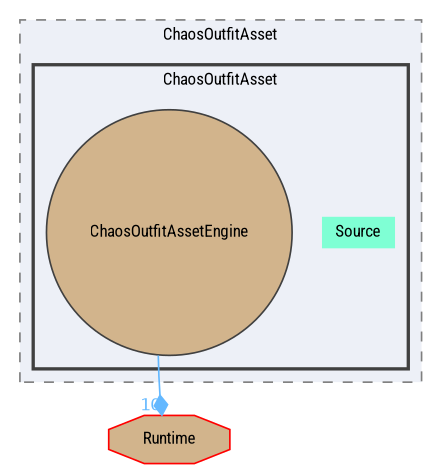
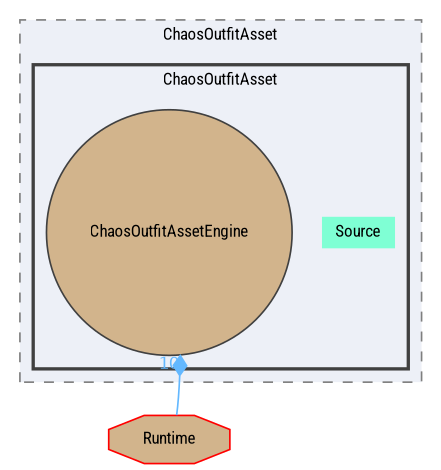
edge "ChaosOutfitAssetEngine" -> "Runtime": reversed
